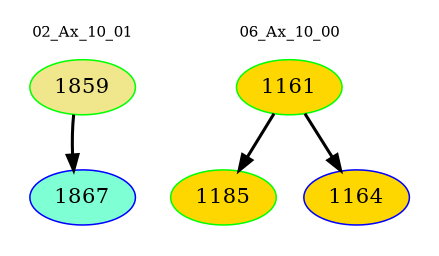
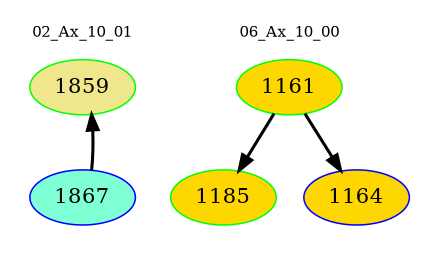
edge "1859" -> "1867": reversed
